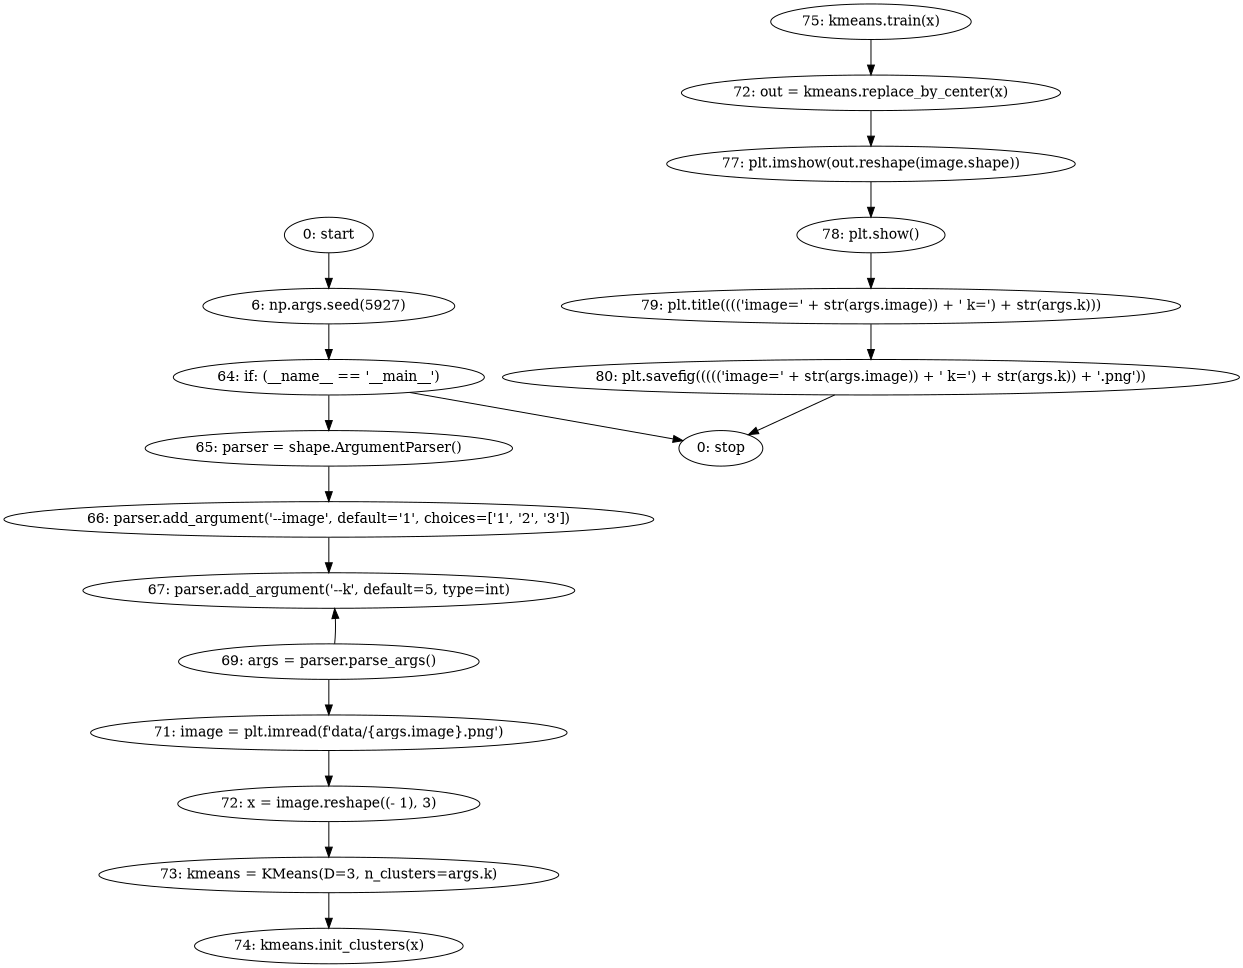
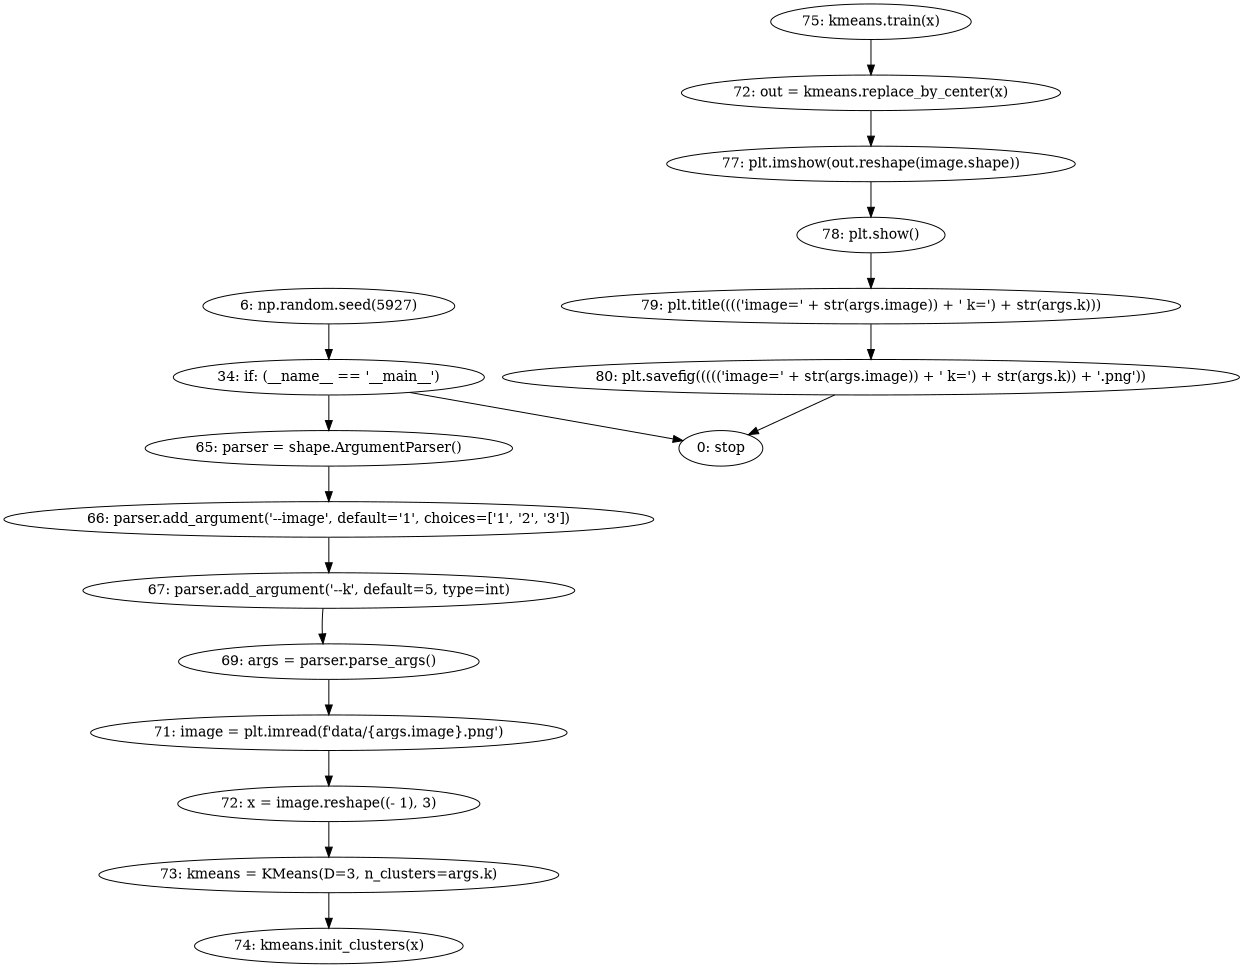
node "0: start": removed
node "6: np.args.seed(5927)": label "6: np.args.seed(5927)" -> "6: np.random.seed(5927)"
node "64: if: (__name__ == '__main__')": label "64: if: (__name__ == '__main__')" -> "34: if: (__name__ == '__main__')"
edge "69: args = parser.parse_args()" -> "67: parser.add_argument('--k', default=5, type=int)": reversed
